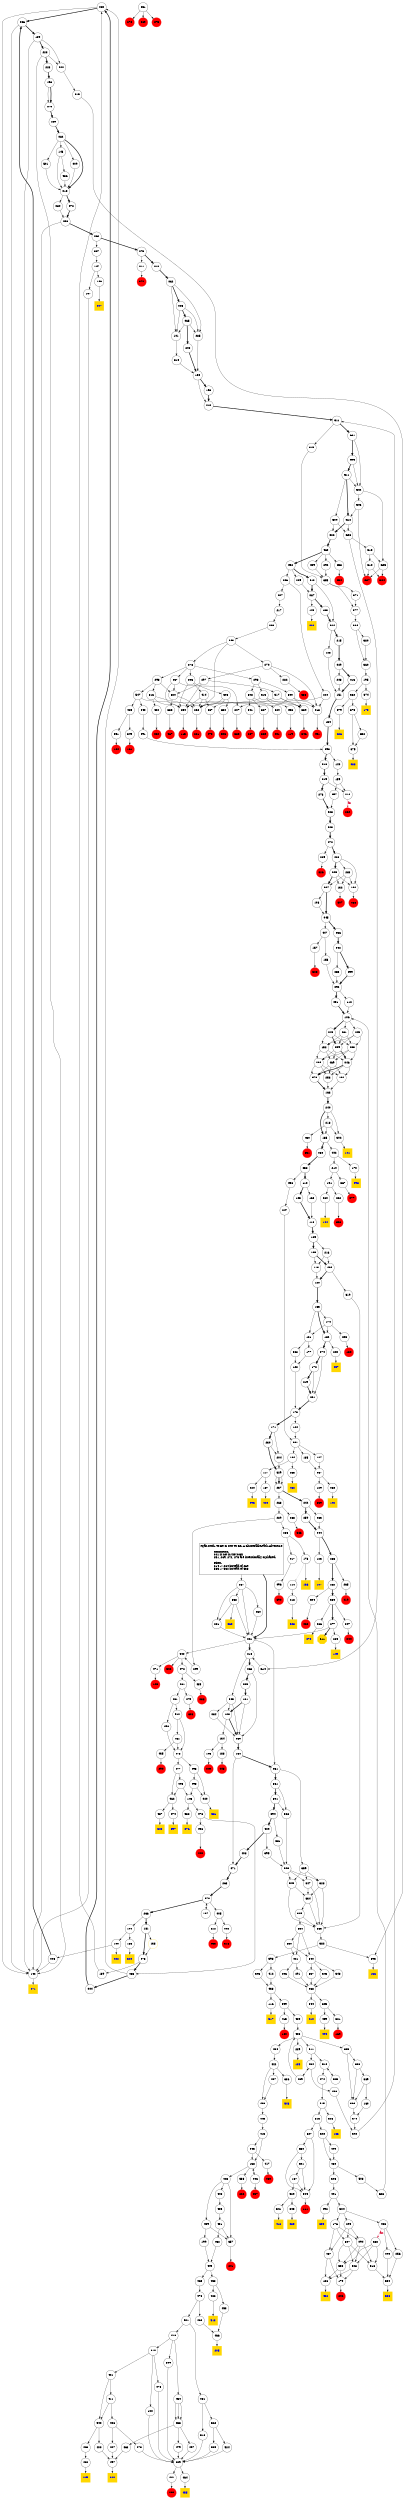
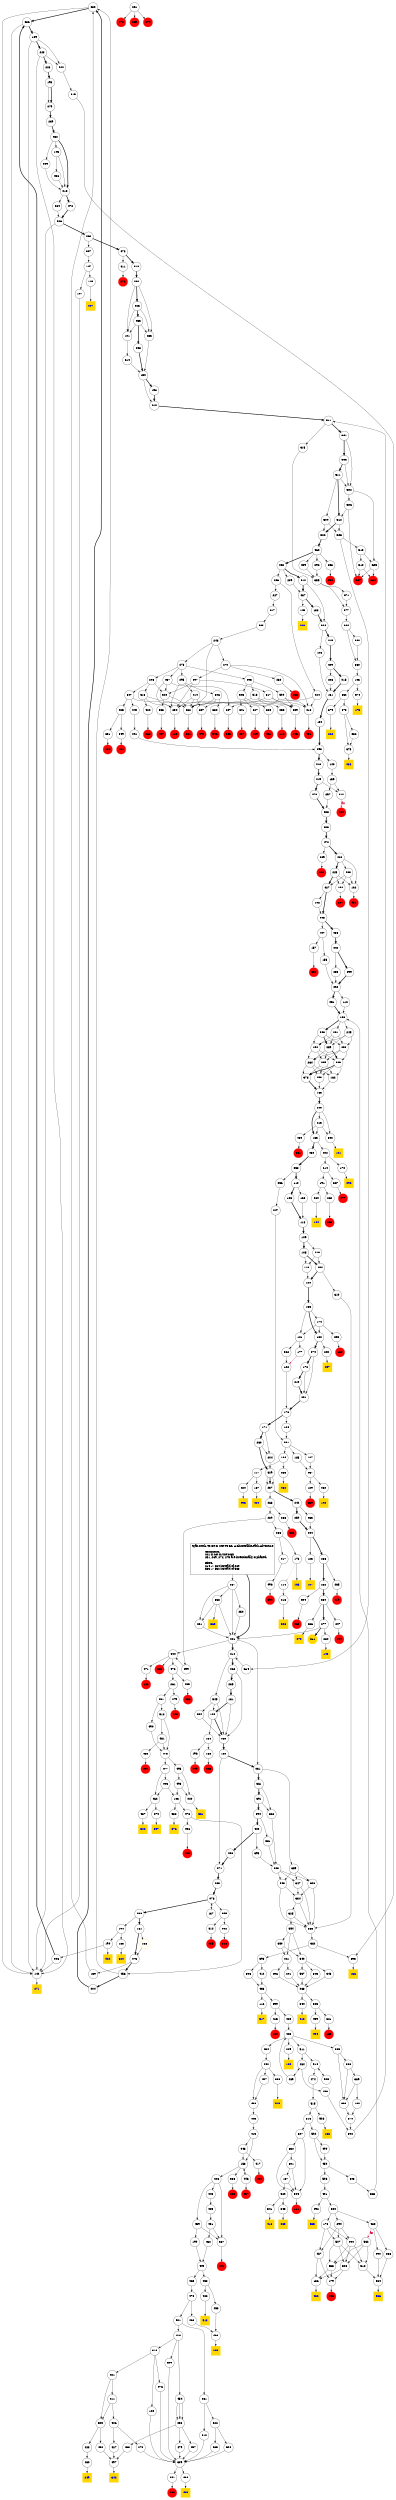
node "501": removed
edge "177" -> "122": color black -> crimson
